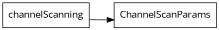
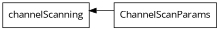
edge "channelScanning" -> "ChannelScanParams": reversed
